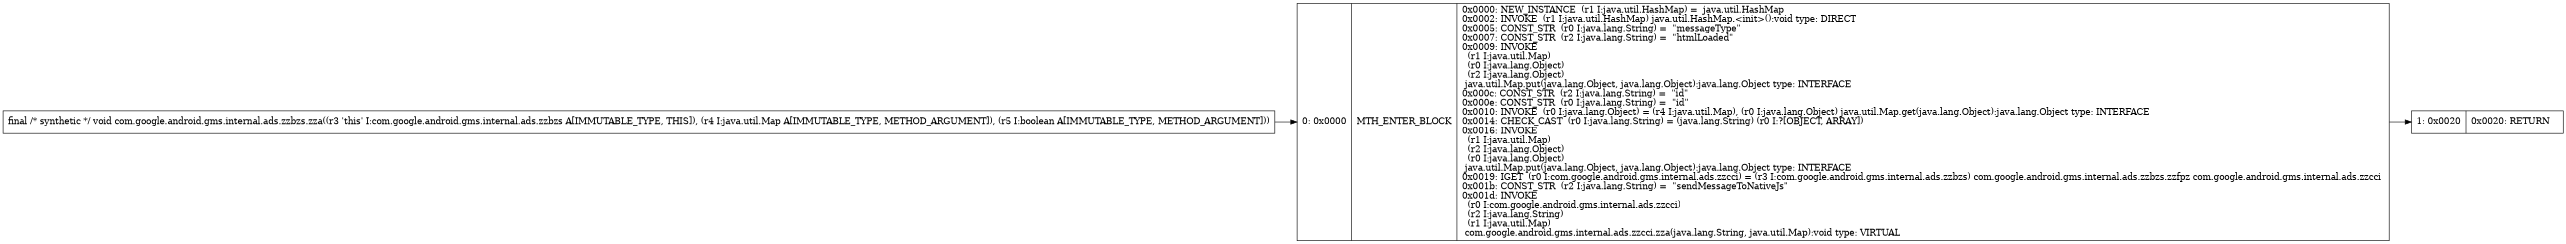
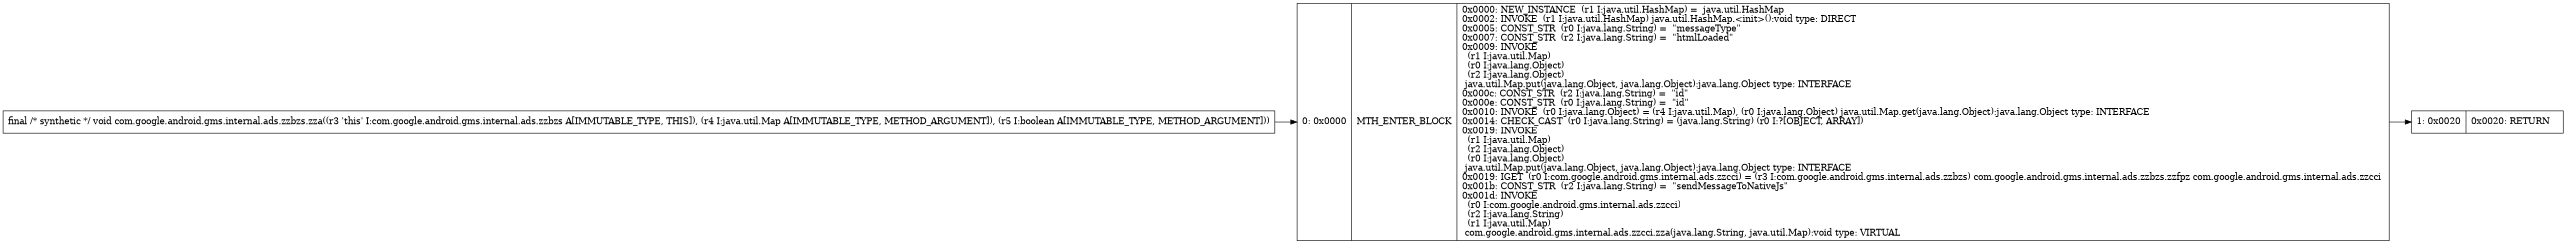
node "0: 0x0000": text "0x0016: INVOKE" -> "0x0019: INVOKE"
